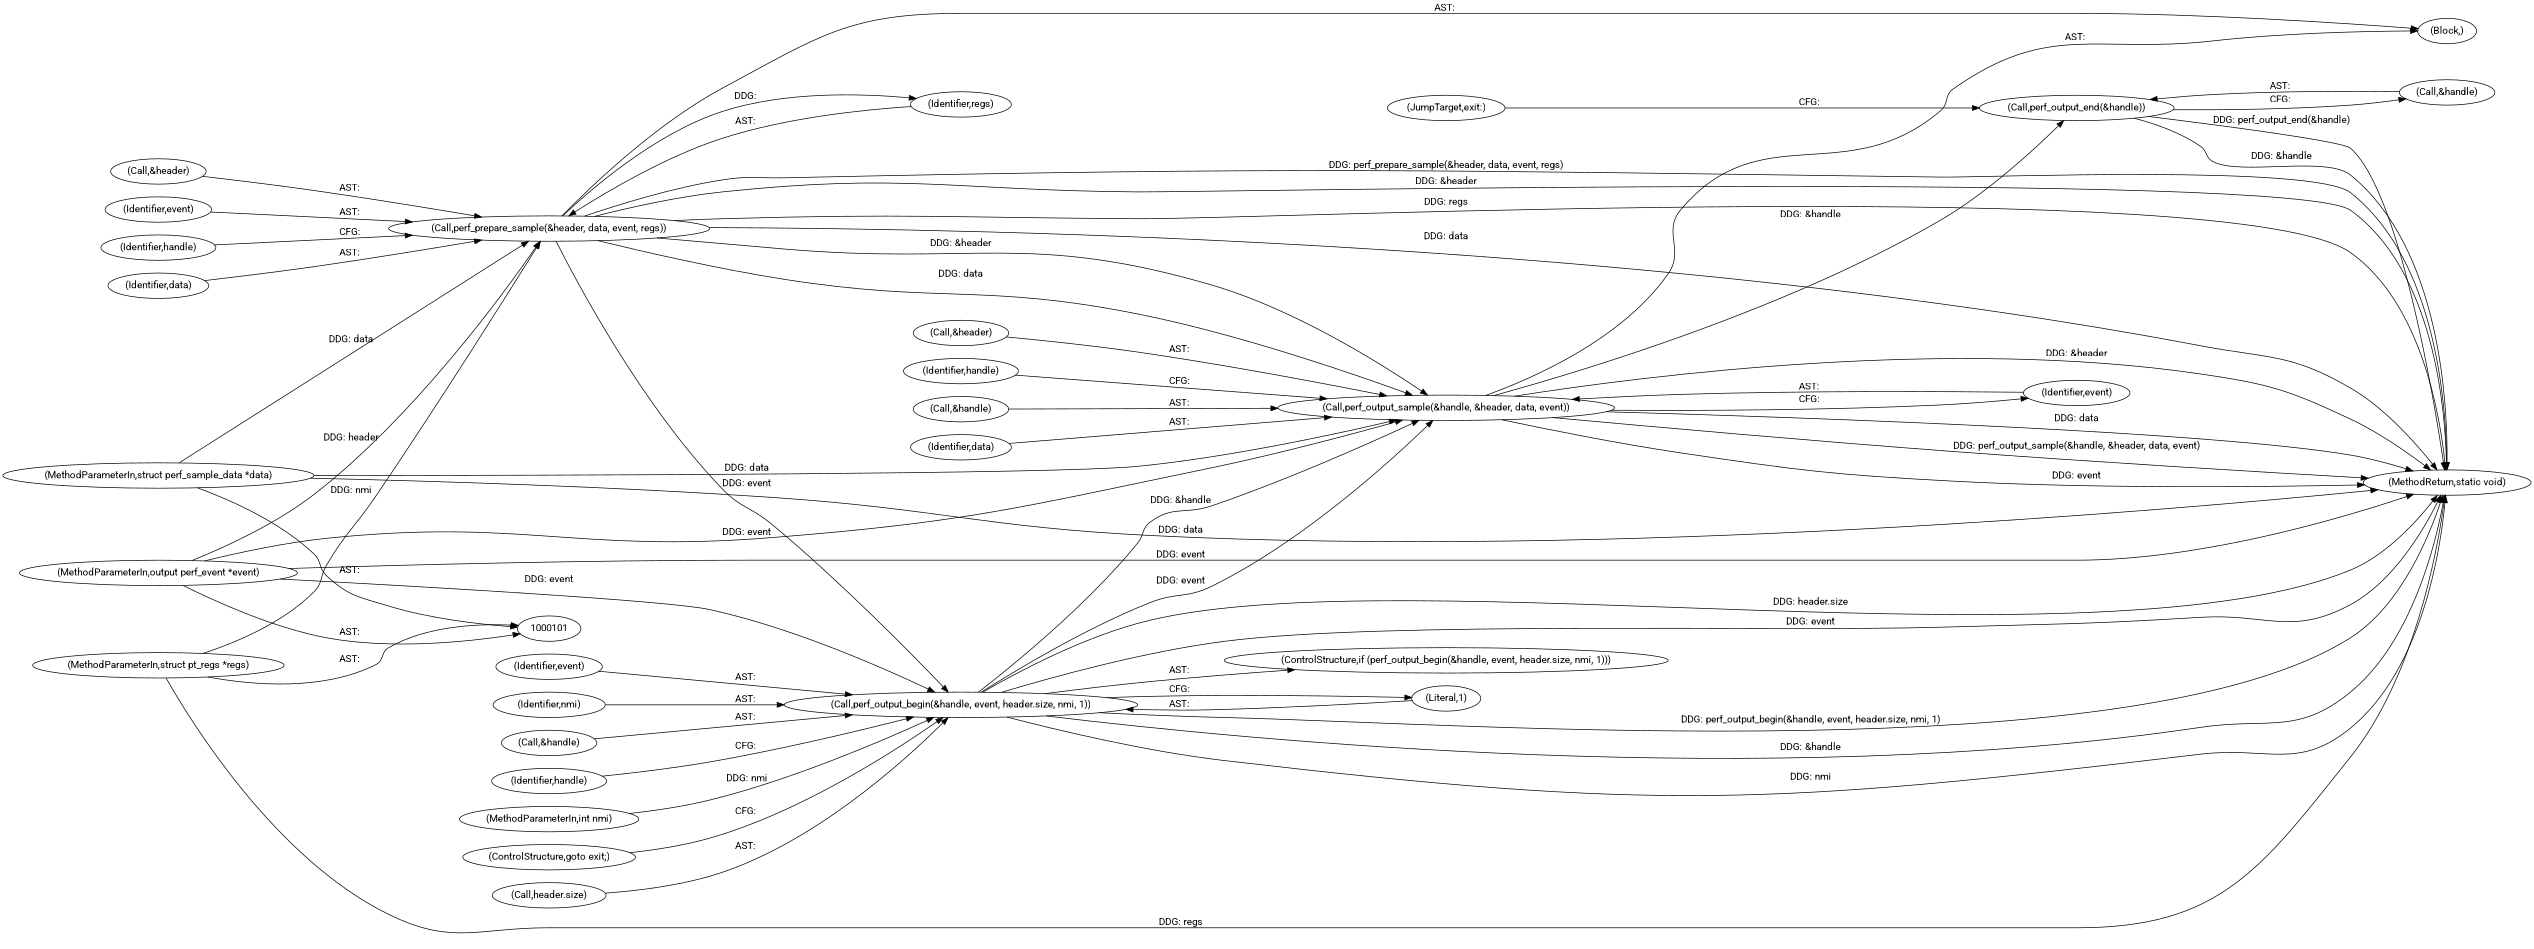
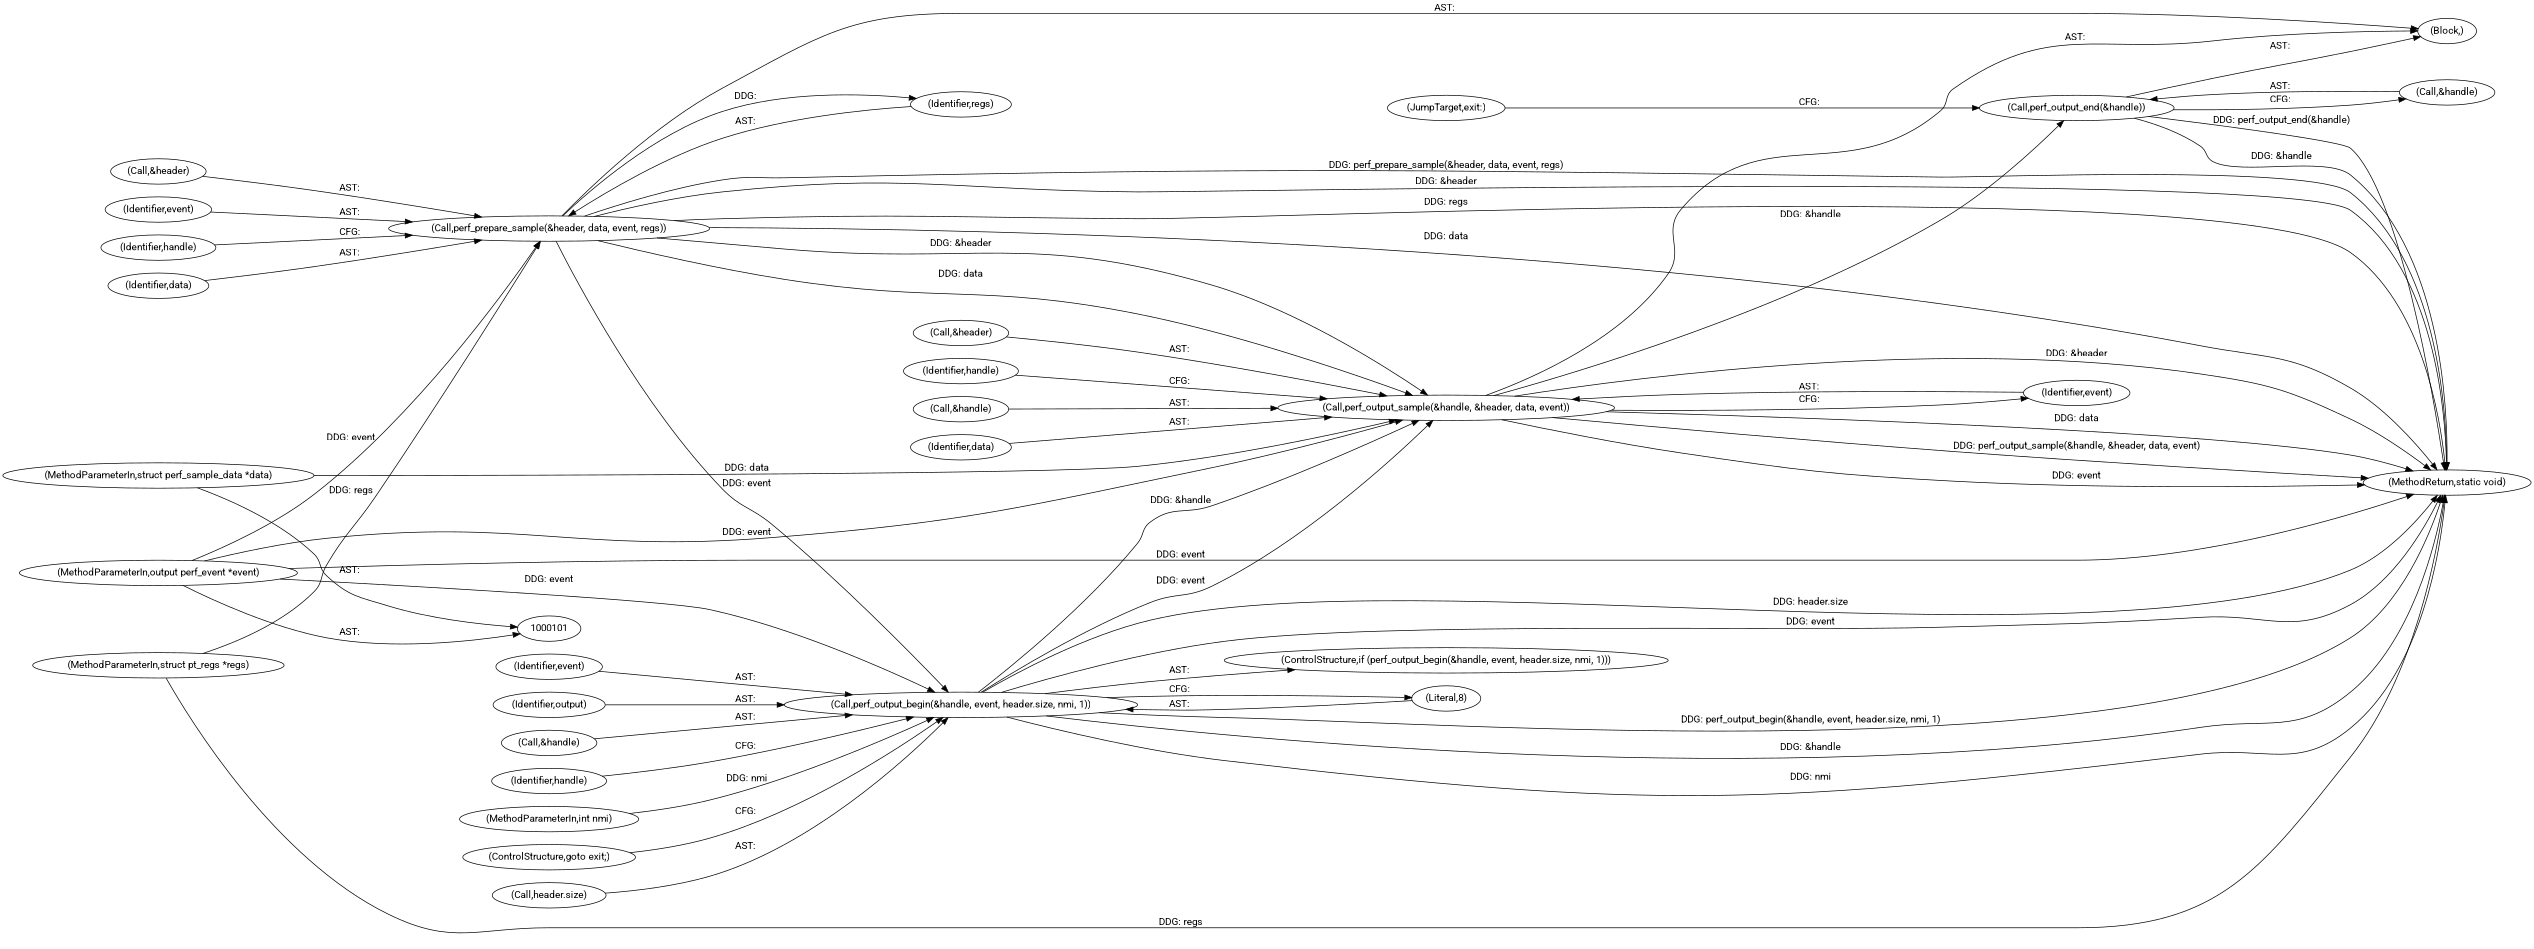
edge "(Call,perf_output_end(&handle))" -> "(Block,)": added, label "AST:"
edge "(MethodParameterIn,struct perf_sample_data *data)" -> "(Call,perf_prepare_sample(&header, data, event, regs))": removed, label "DDG: data"
edge "(MethodParameterIn,output perf_event *event)" -> "(Call,perf_prepare_sample(&header, data, event, regs))": label "DDG: header" -> "DDG: event"
edge "(MethodParameterIn,struct pt_regs *regs)" -> "(Call,perf_prepare_sample(&header, data, event, regs))": label "DDG: nmi" -> "DDG: regs"
edge "(MethodParameterIn,struct perf_sample_data *data)" -> "(MethodReturn,static void)": removed, label "DDG: data"
edge "(MethodParameterIn,struct pt_regs *regs)" -> "1000101": removed, label "AST:"
node "(Literal,1)": label "(Literal,1)" -> "(Literal,8)"
node "(Identifier,nmi)": label "(Identifier,nmi)" -> "(Identifier,output)"
